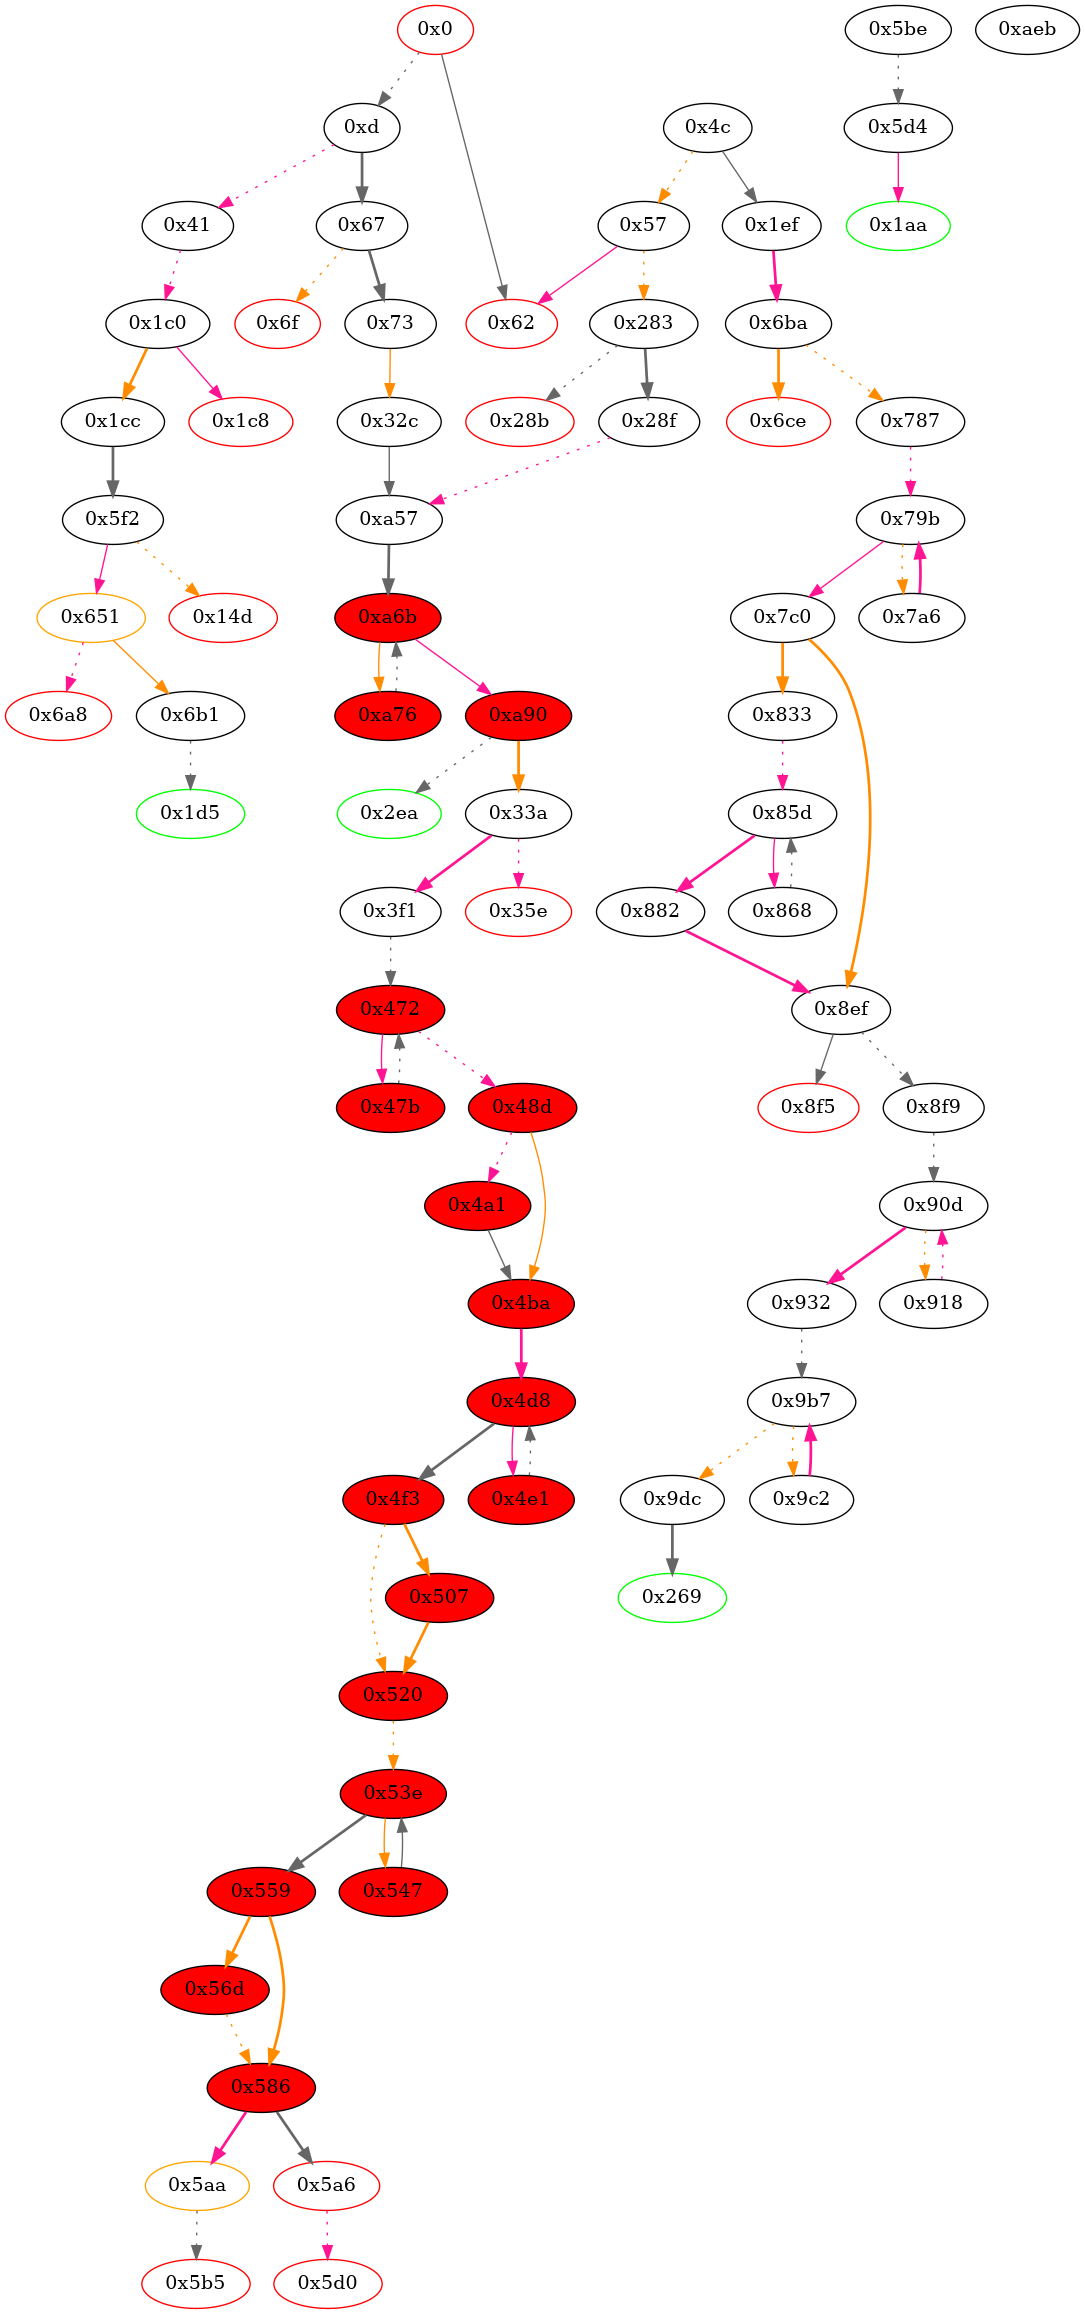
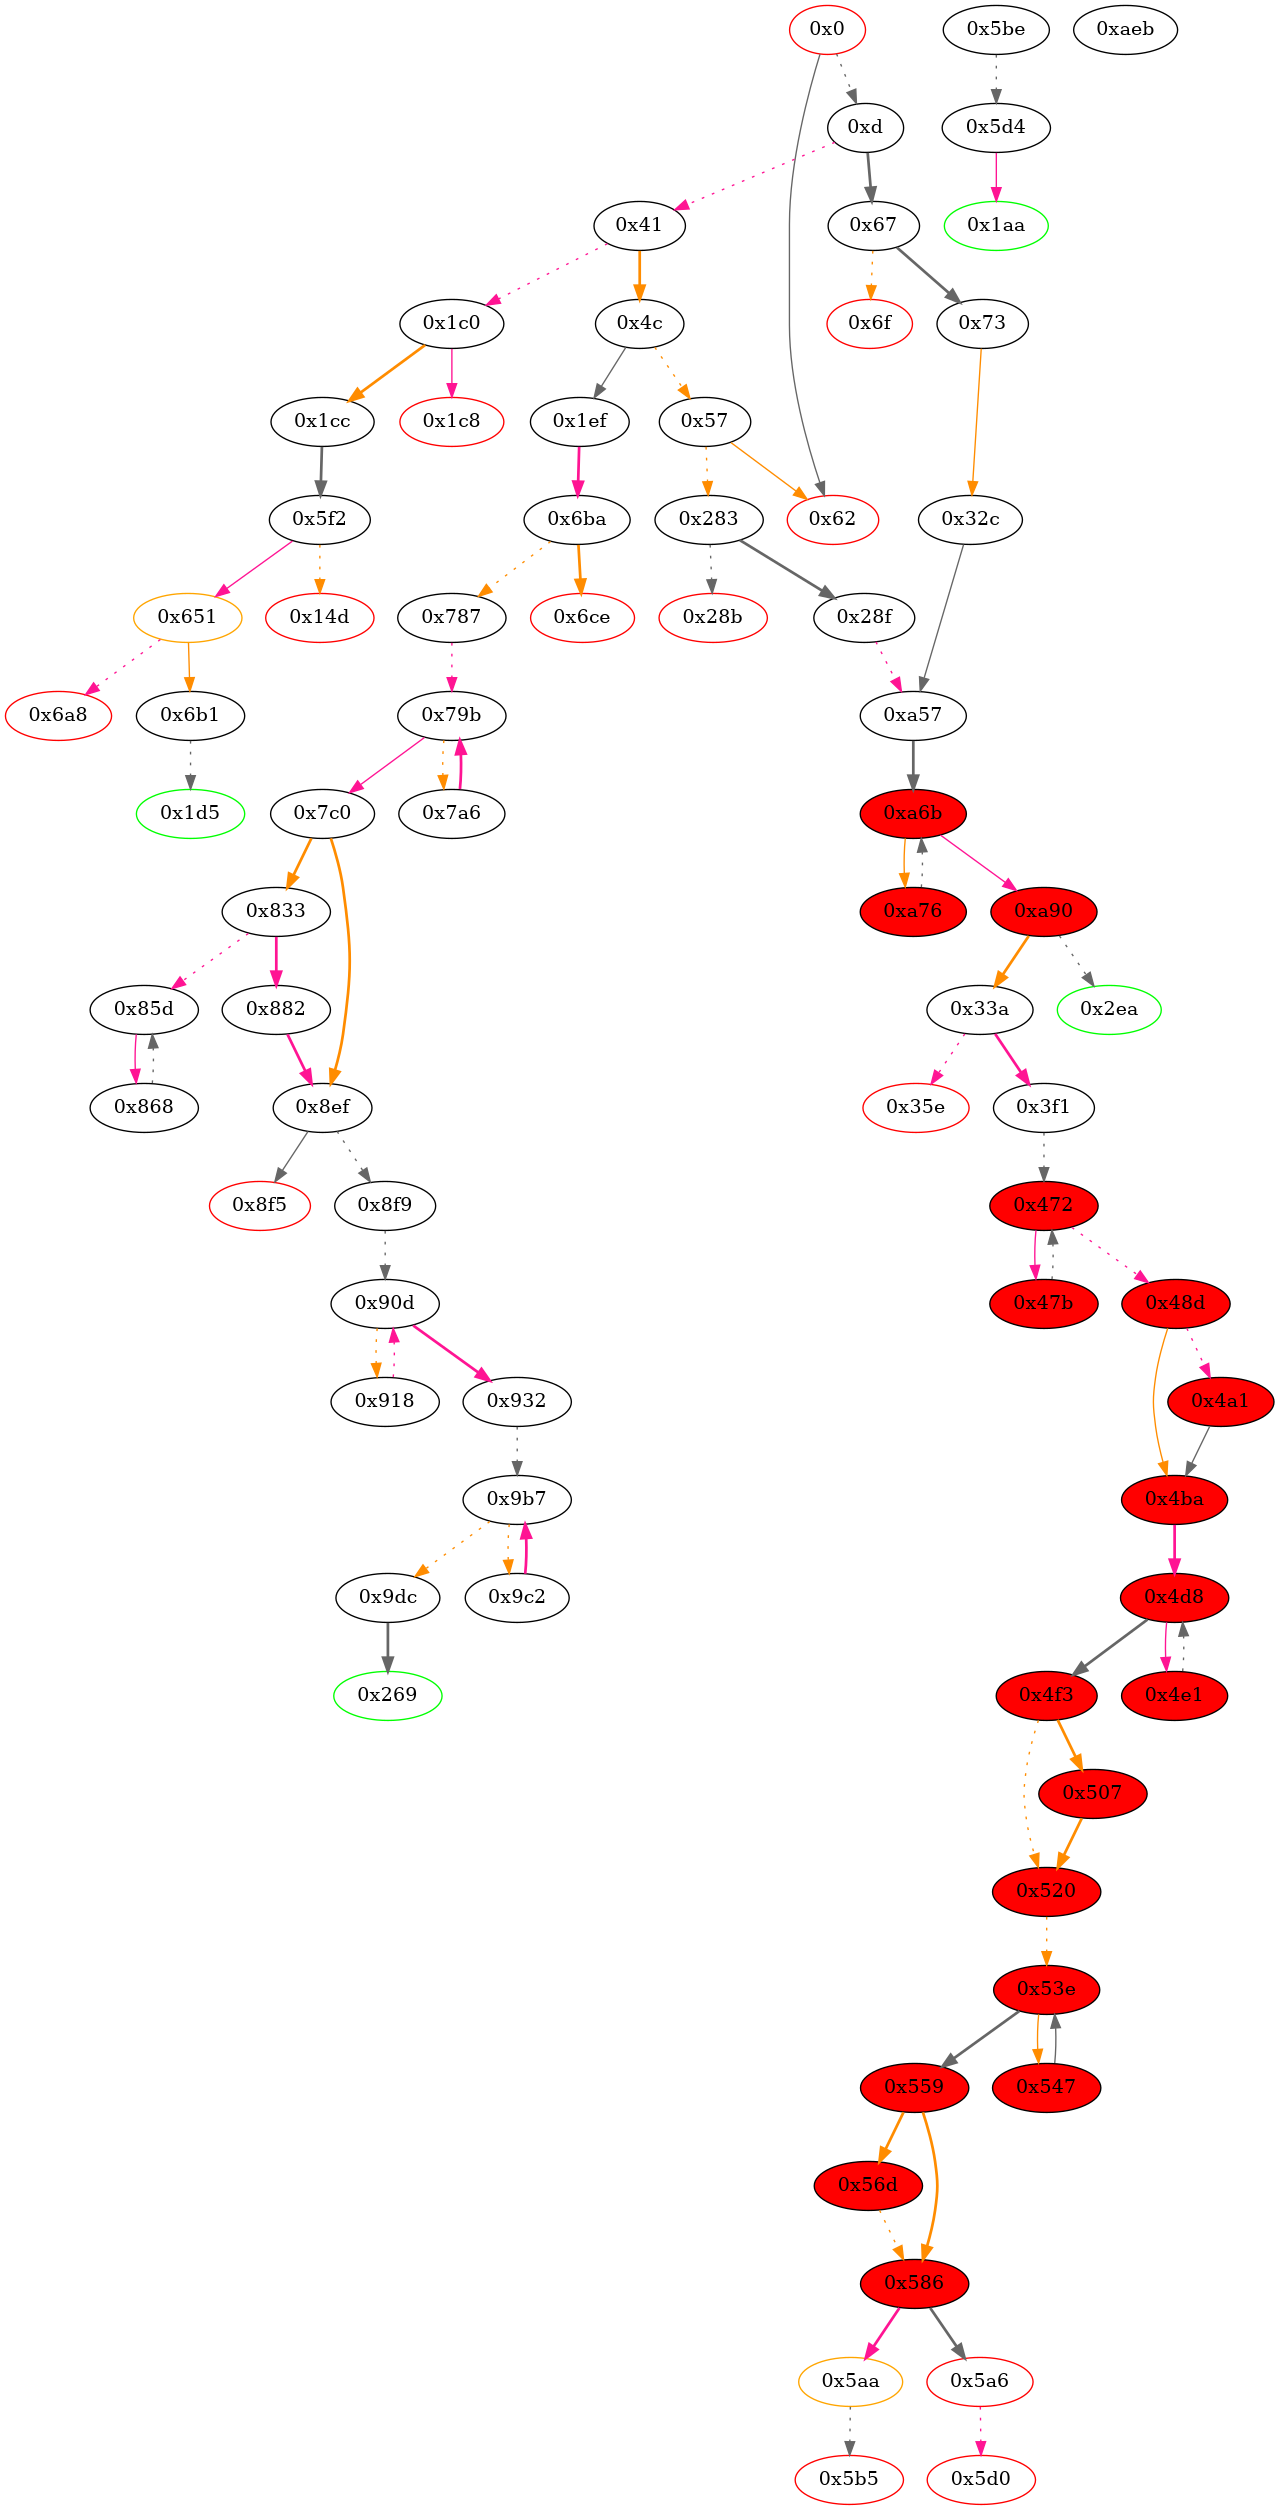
edge "0x41" -> "0x4c": added
edge "0x57" -> "0x62": color deeppink -> darkorange
edge "0x85d" -> "0x882": now "0x833" -> "0x882"
